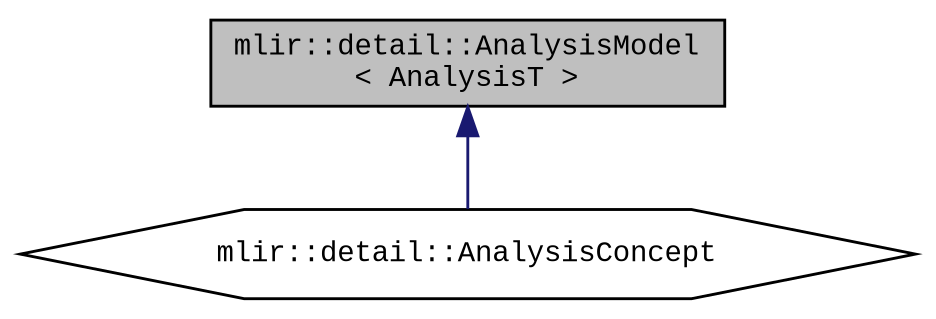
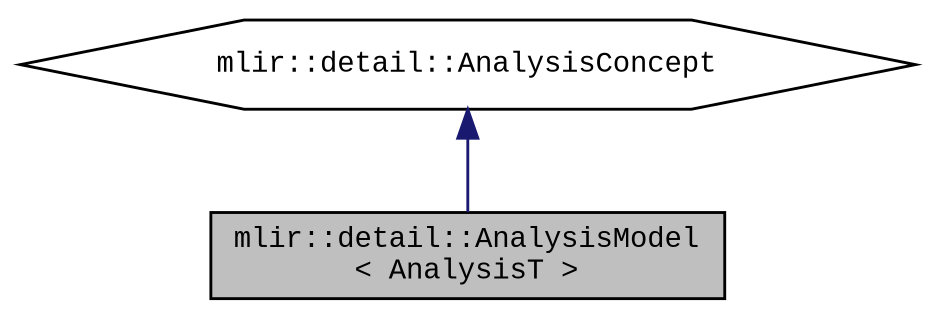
edge "mlir::detail::AnalysisConcept" -> "mlir::detail::AnalysisModel < AnalysisT >": reversed
